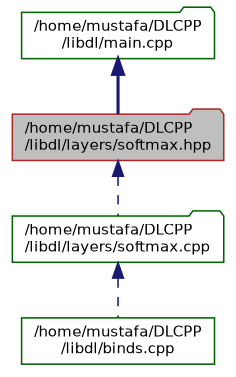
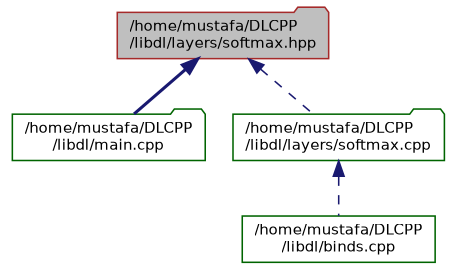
edge "/home/mustafa/DLCPP /libdl/layers/softmax.hpp" -> "/home/mustafa/DLCPP /libdl/main.cpp": reversed
